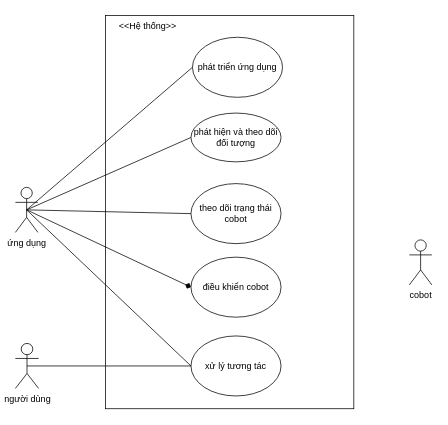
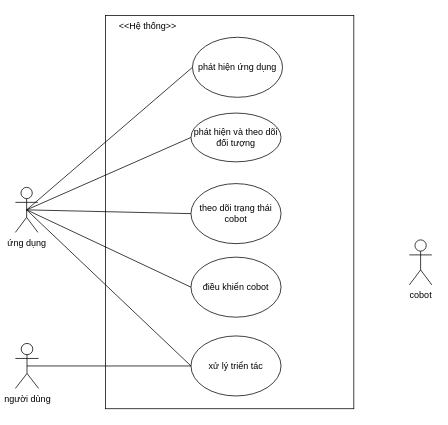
node "phát triển ứng dụng": label "phát triển ứng dụng" -> "phát hiện ứng dụng"
edge "ứng dụng" -> "điều khiển cobot": arrowhead diamond -> none
node "xử lý tương tác": label "xử lý tương tác" -> "xử lý triển tác"
